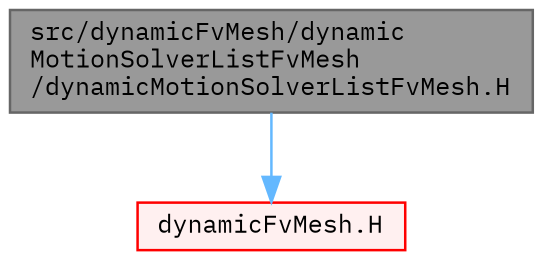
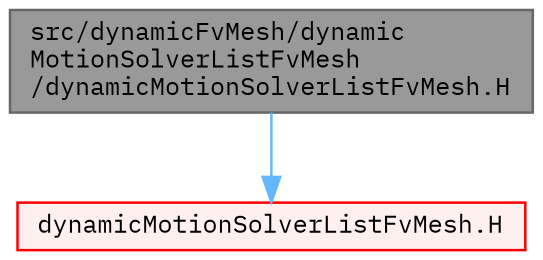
node "dynamicFvMesh.H": label "dynamicFvMesh.H" -> "dynamicMotionSolverListFvMesh.H"
